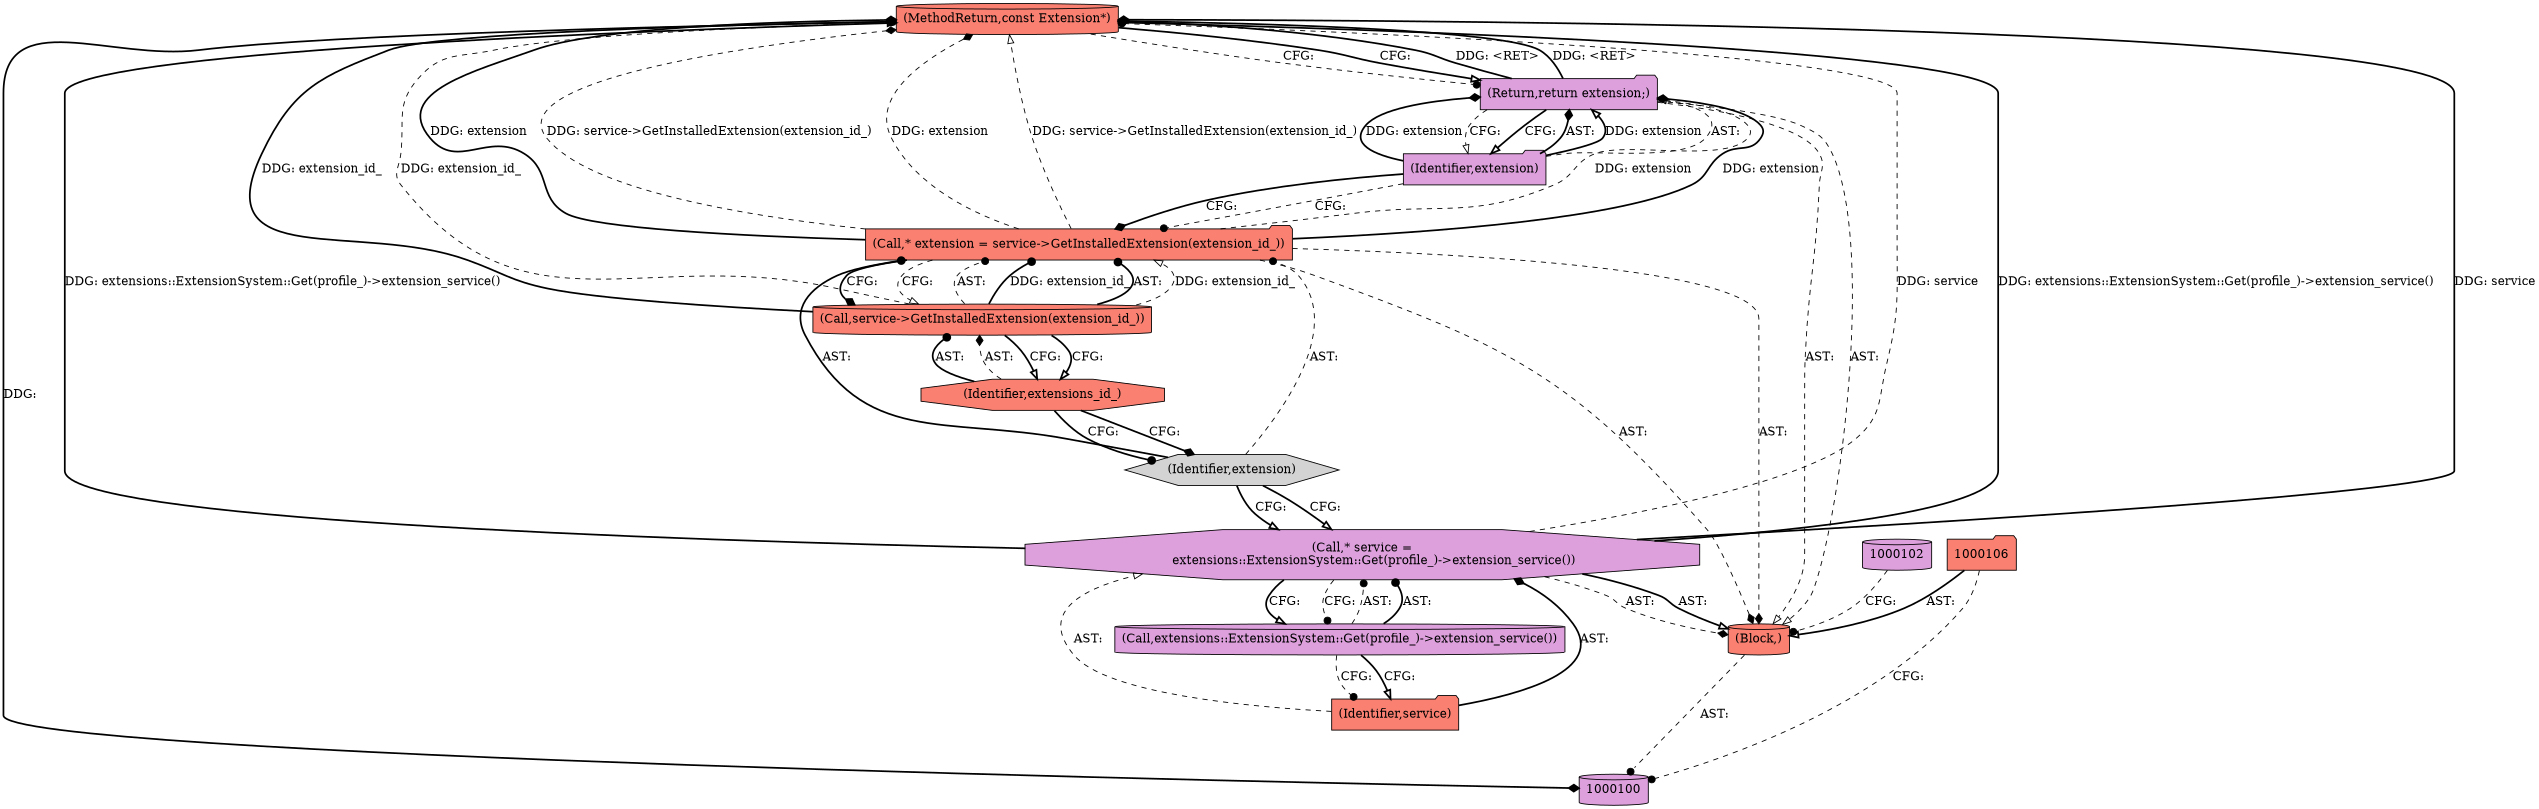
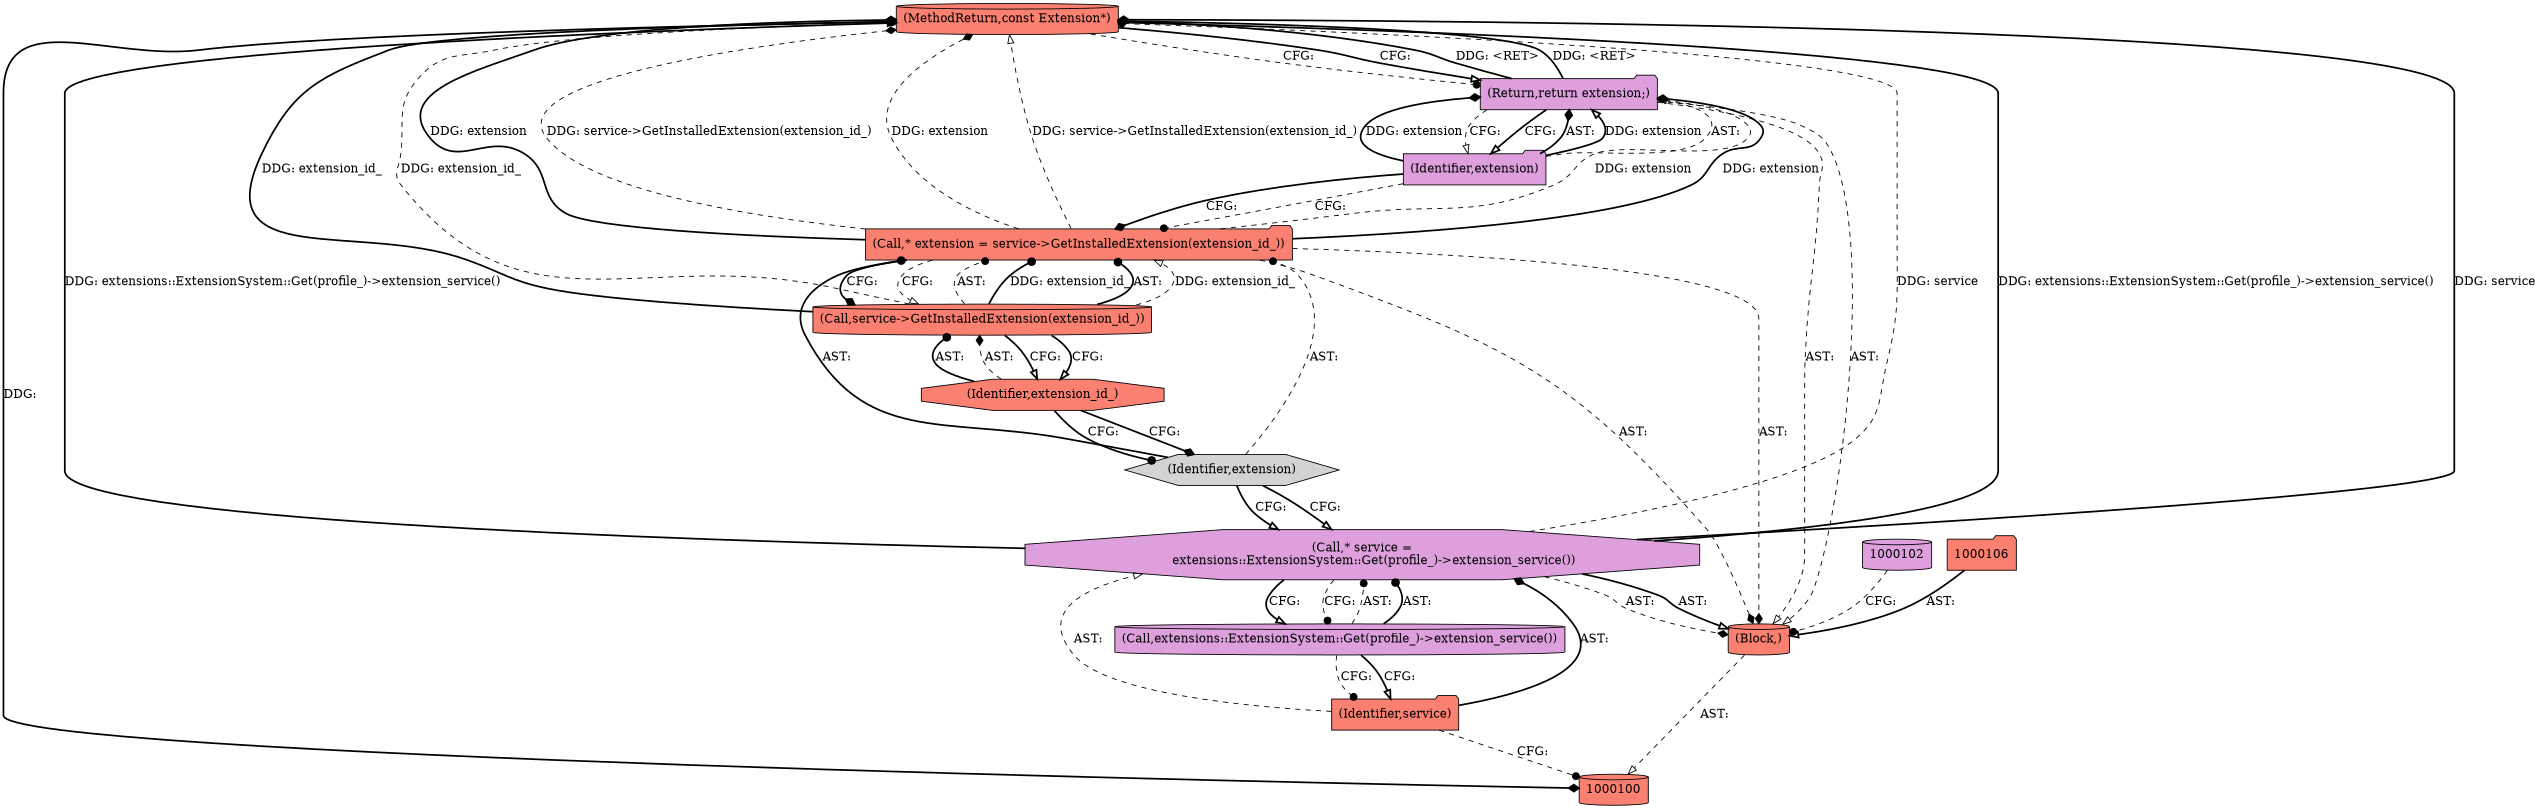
node "(Identifier,extensions_id_)": label "(Identifier,extensions_id_)" -> "(Identifier,extension_id_)"
edge "1000106" -> "1000100": now "(Identifier,service)" -> "1000100"
edge "(Block,)" -> "1000100": arrowhead dot -> onormal
node "1000100": fillcolor plum -> salmon
